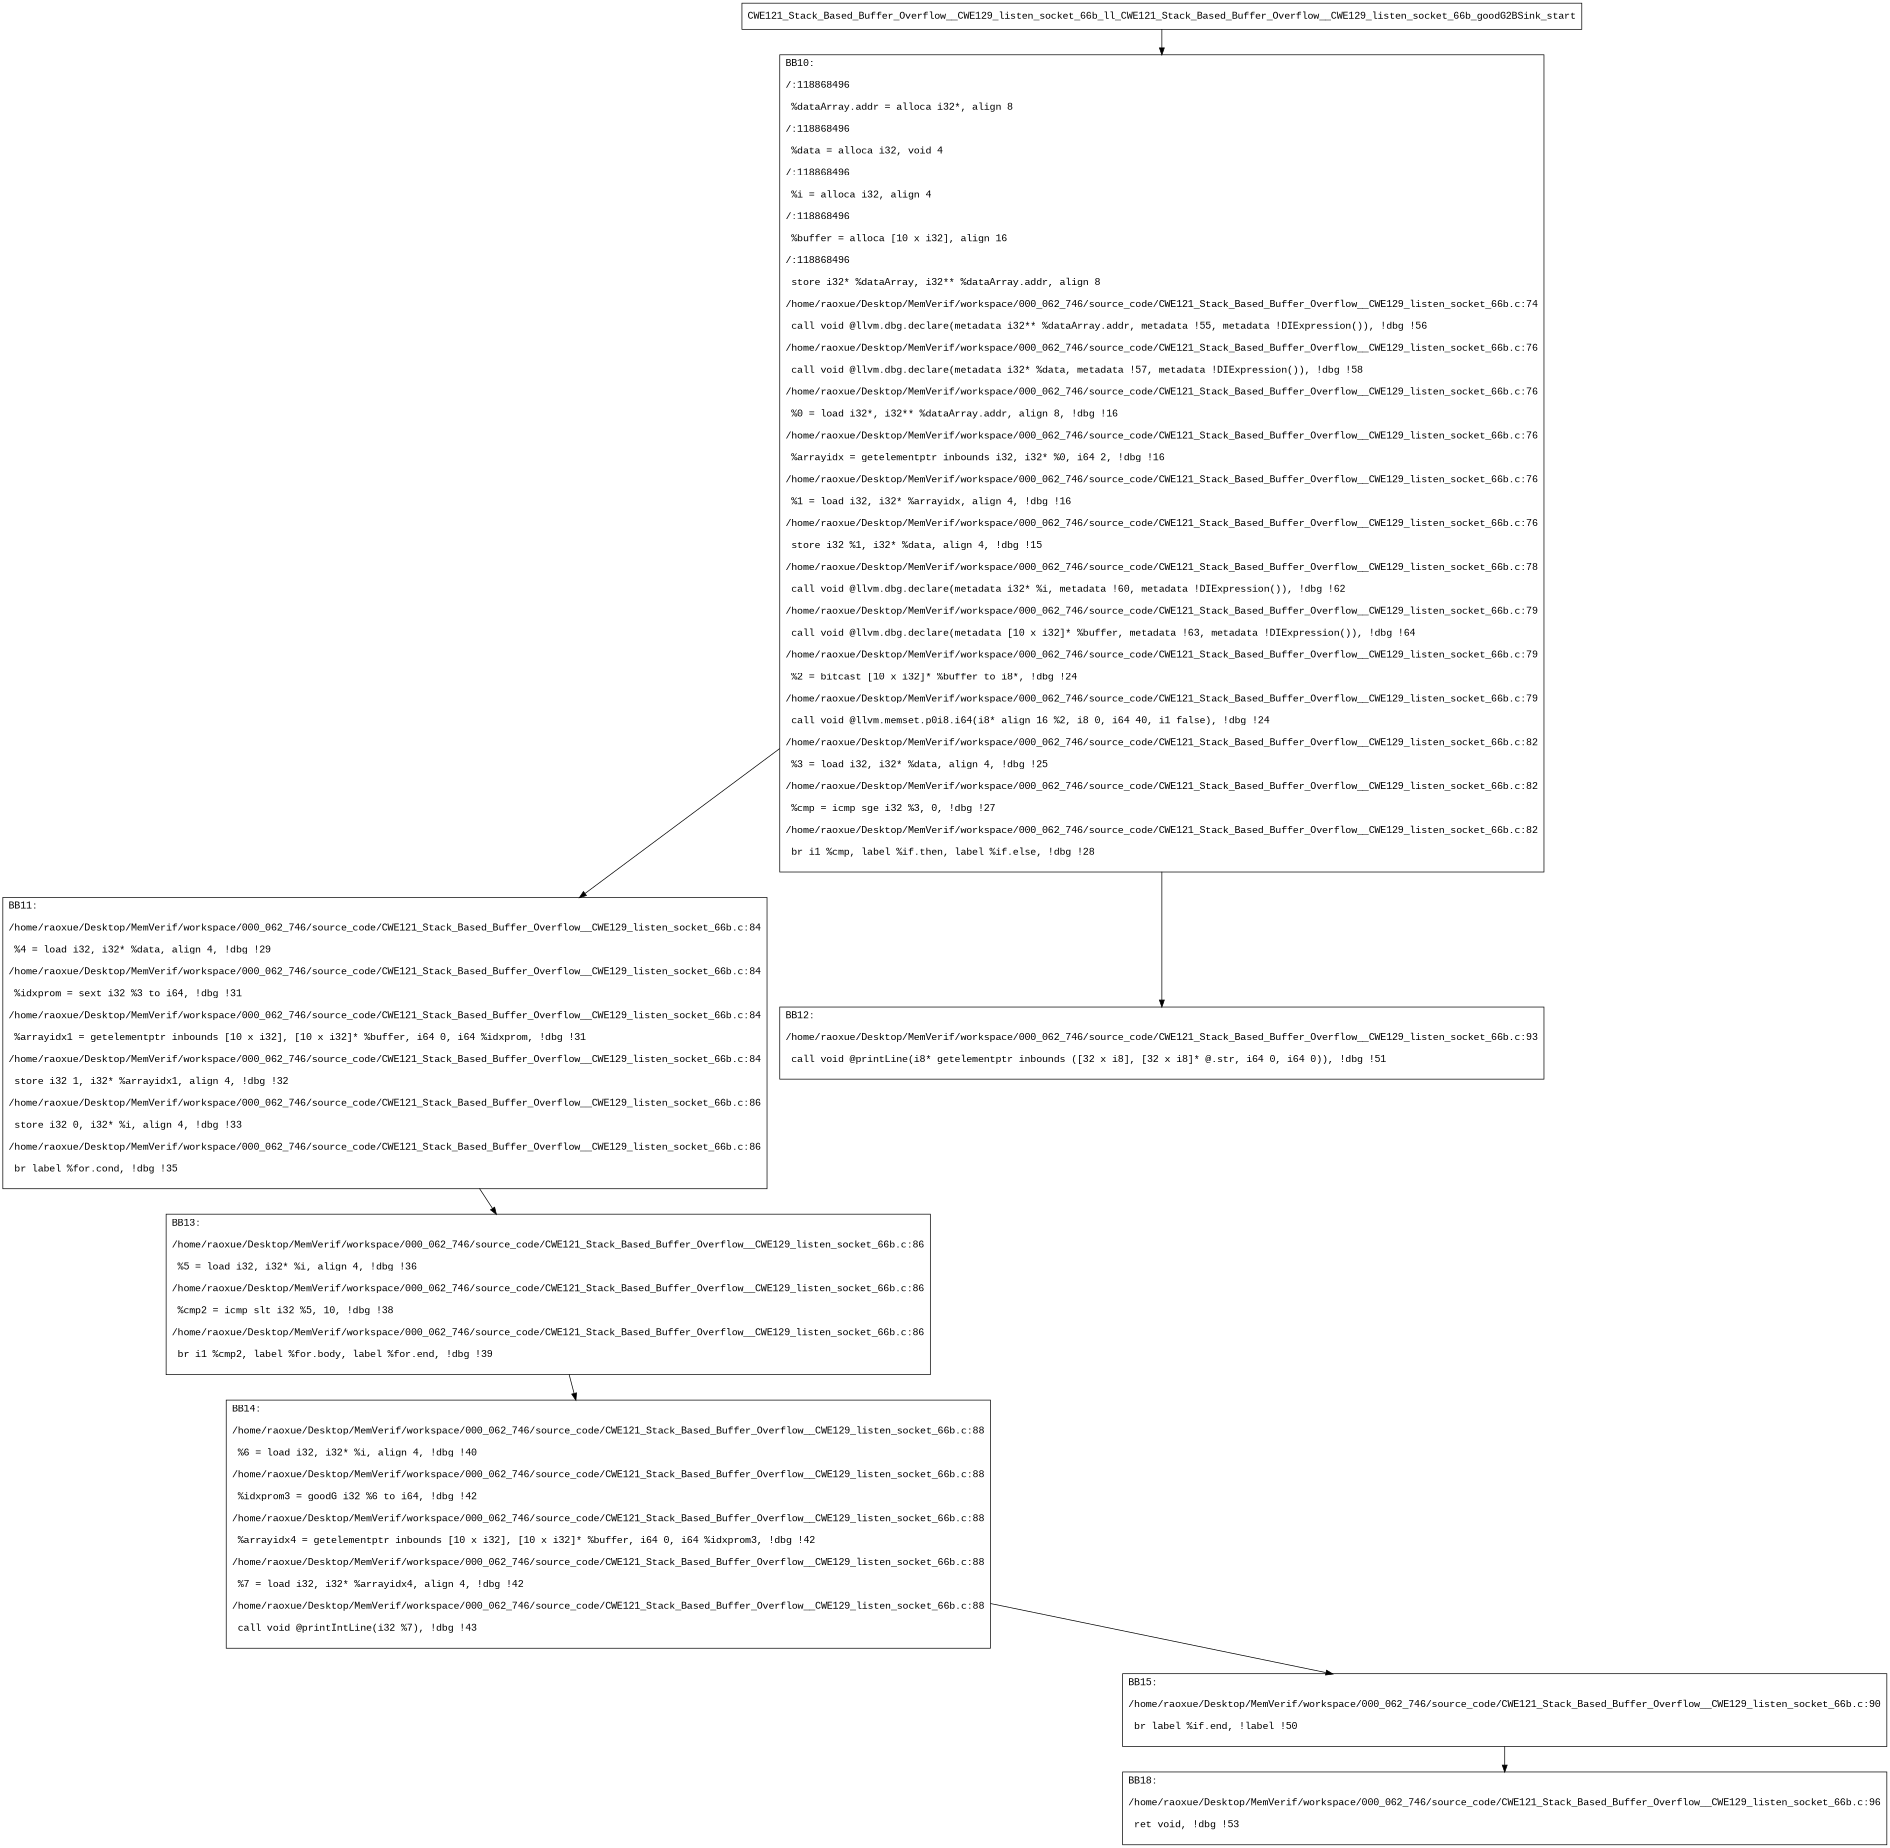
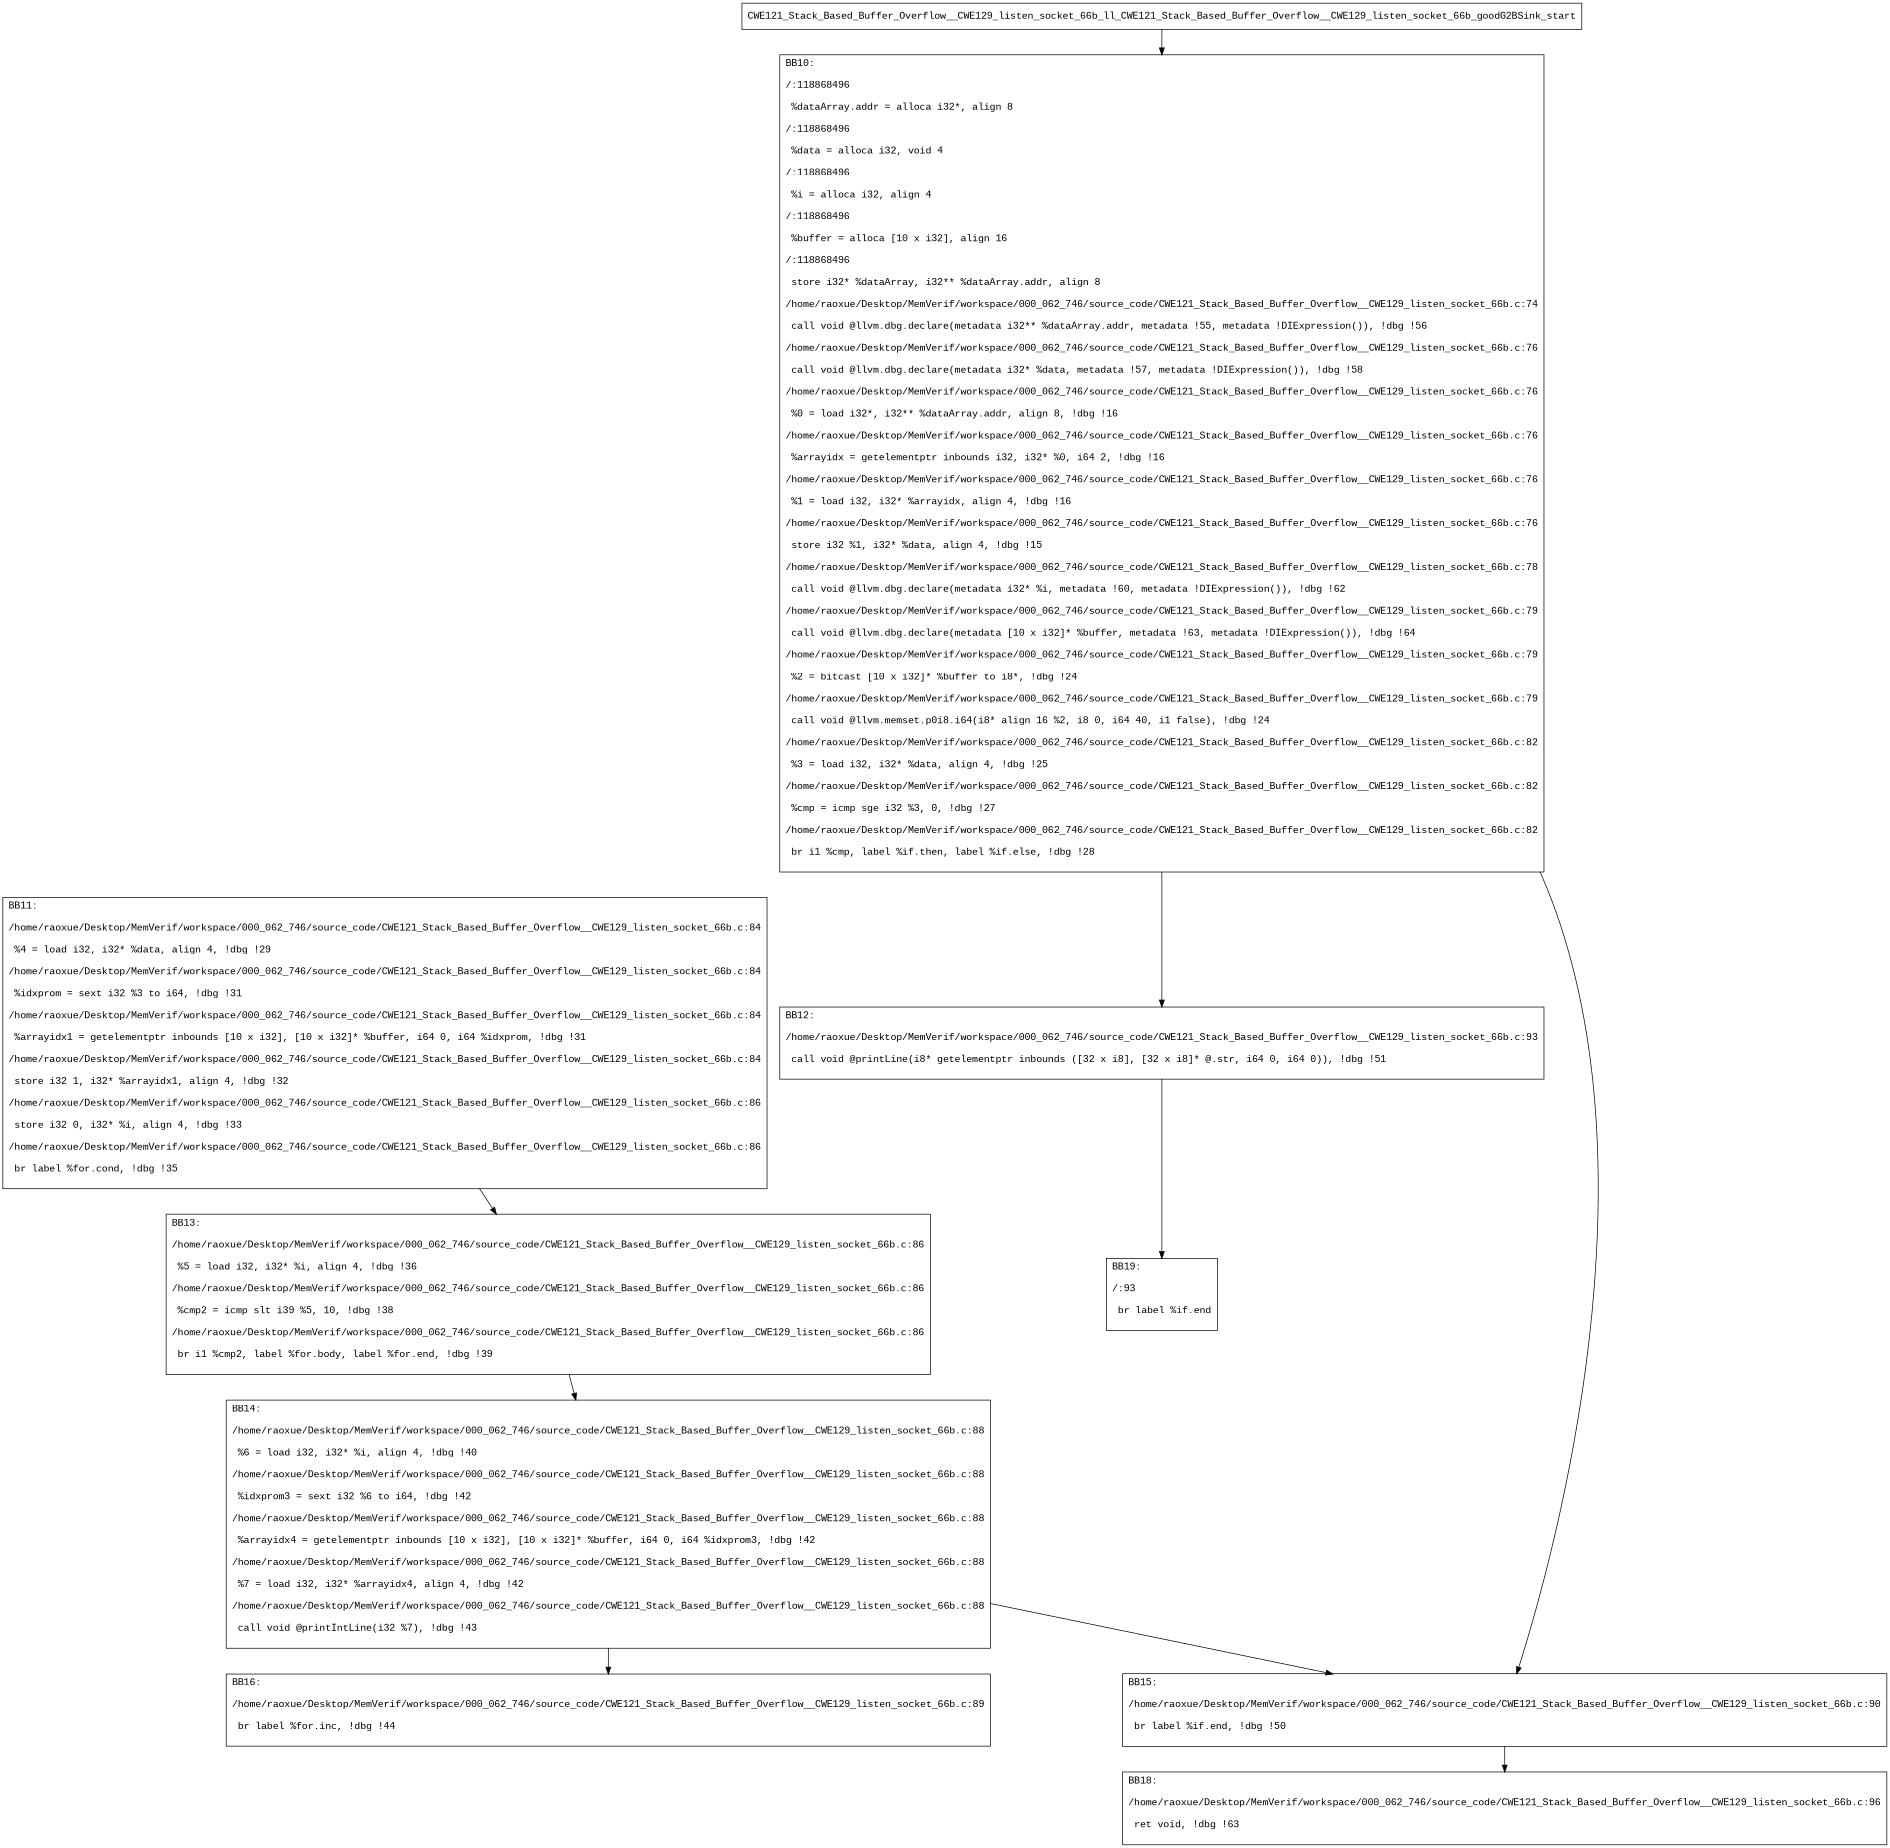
edge "BB10:" -> "BB11:": now "BB10:" -> "BB15:"
node "BB19:": added
node "BB13:": text "%cmp2 = icmp slt i32 %5, 10, !dbg !38" -> "%cmp2 = icmp slt i39 %5, 10, !dbg !38"
node "BB14:": text "%idxprom3 = goodG i32 %6 to i64, !dbg !42" -> "%idxprom3 = sext i32 %6 to i64, !dbg !42"
node "BB16:": added
node "BB15:": text "br label %if.end, !label !50" -> "br label %if.end, !dbg !50"
node "BB18:": text "ret void, !dbg !53" -> "ret void, !dbg !63"
